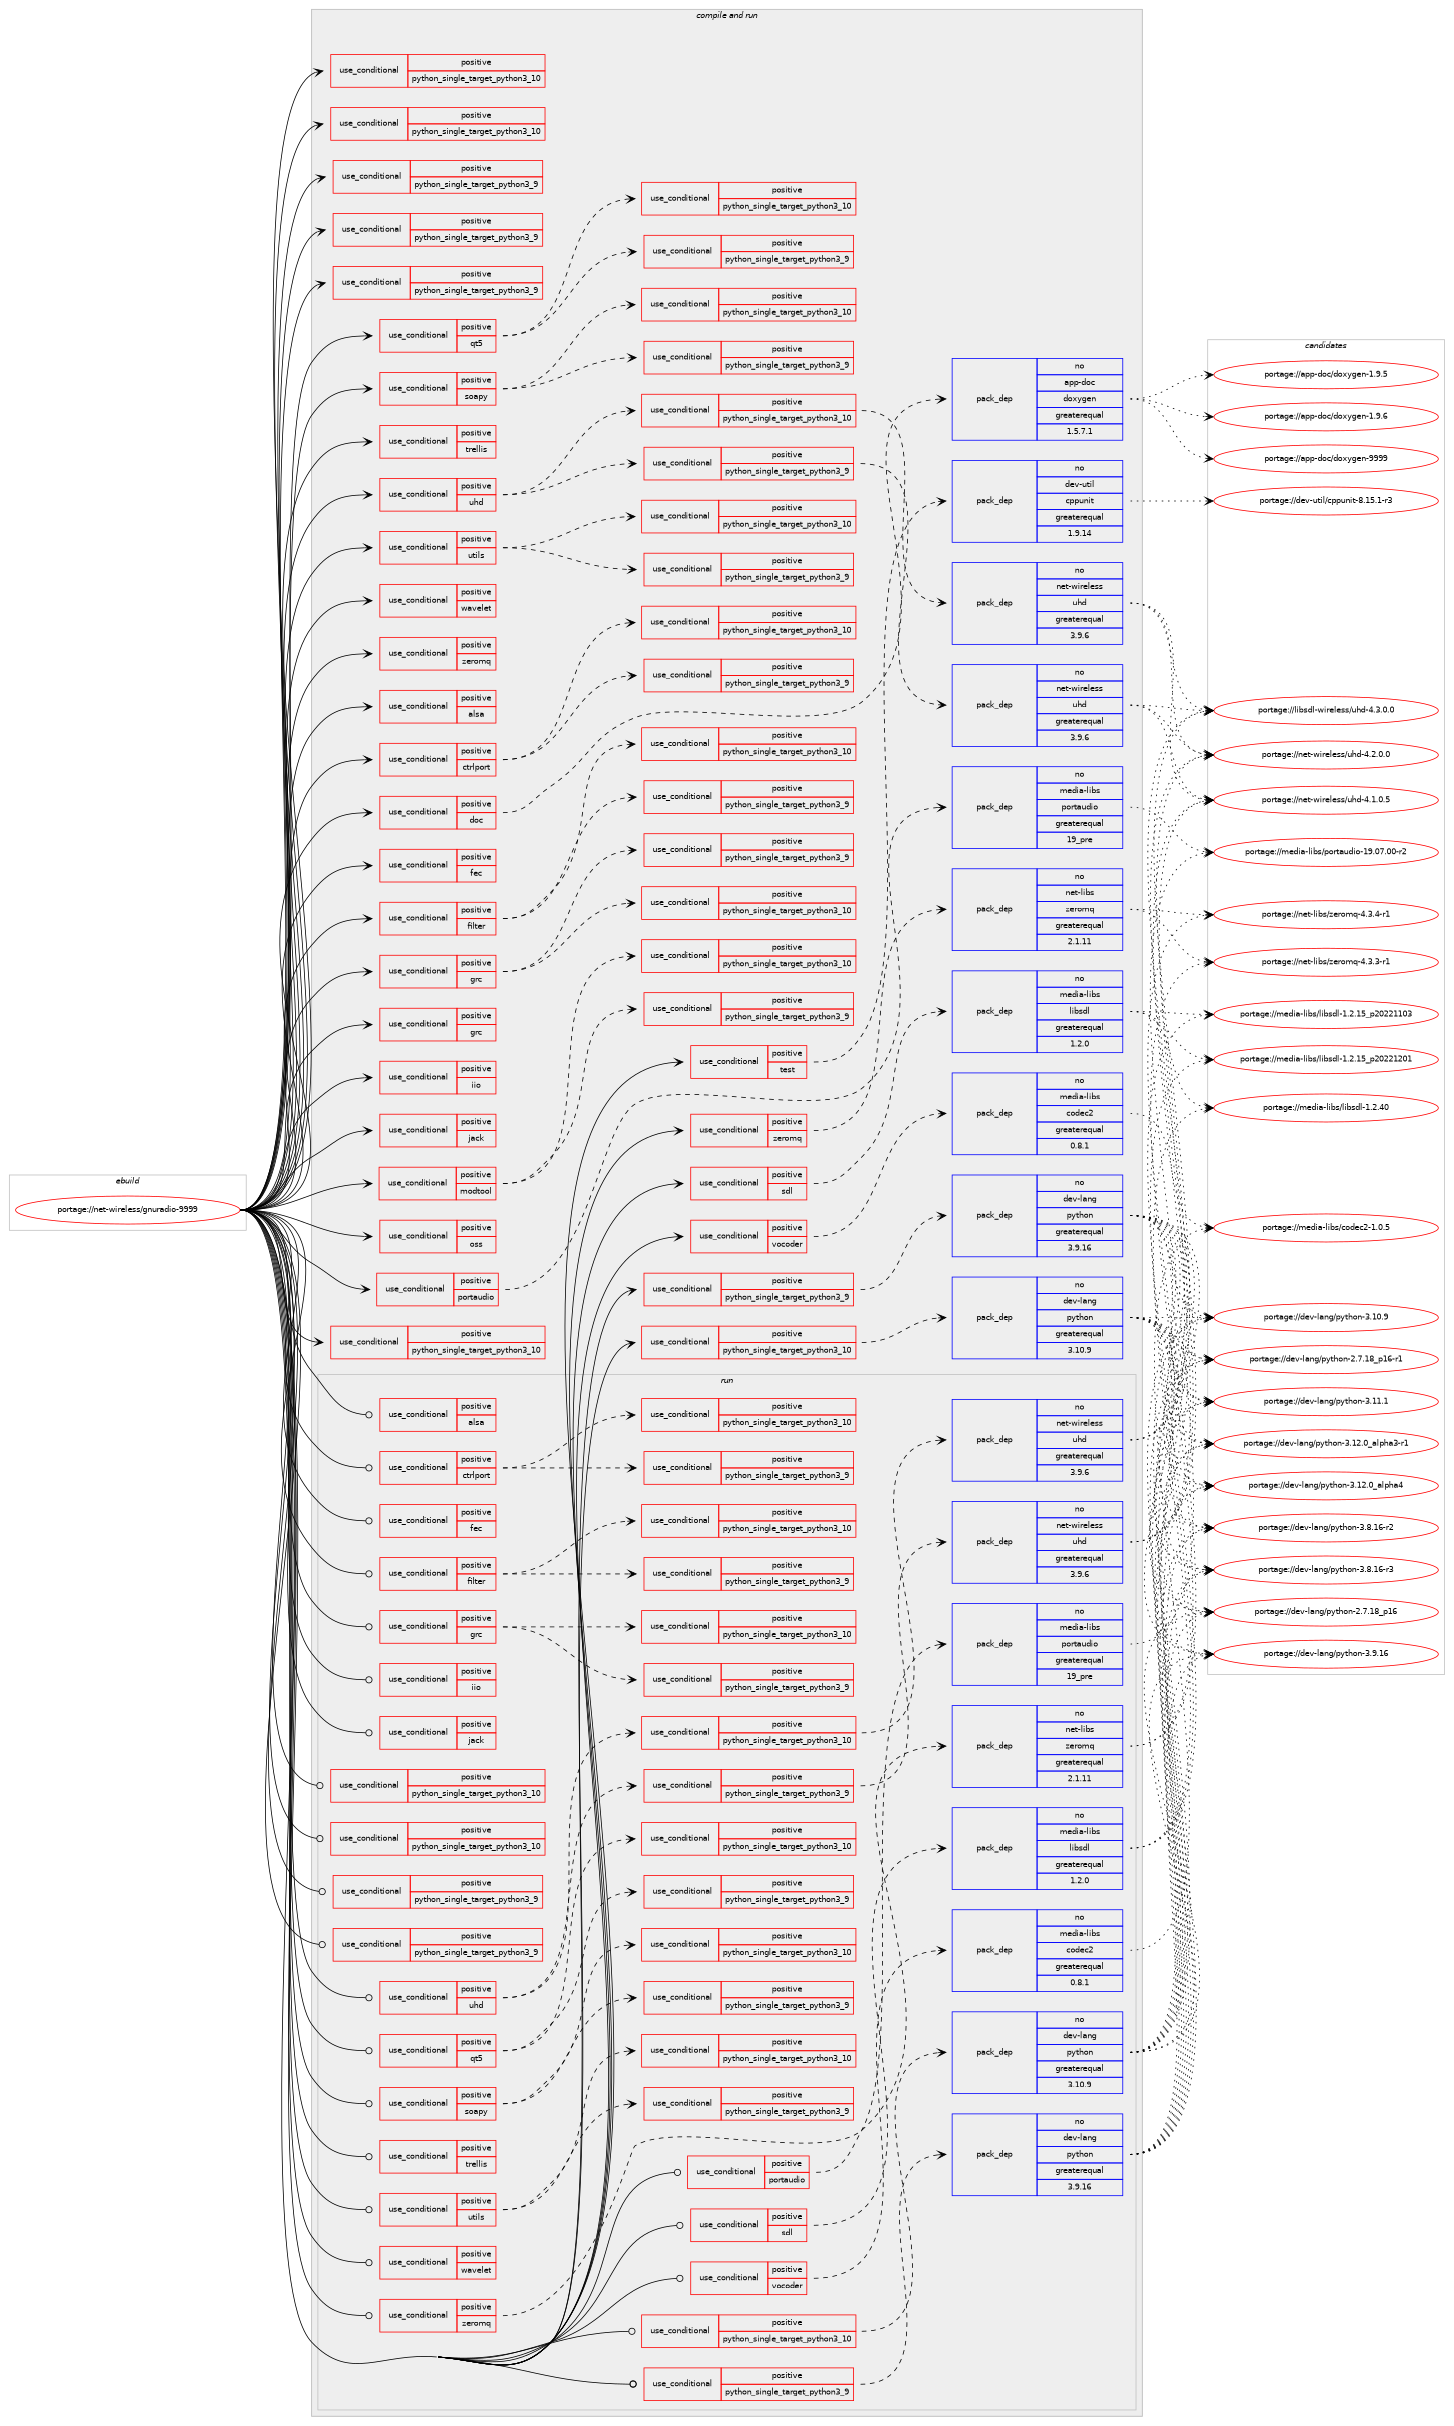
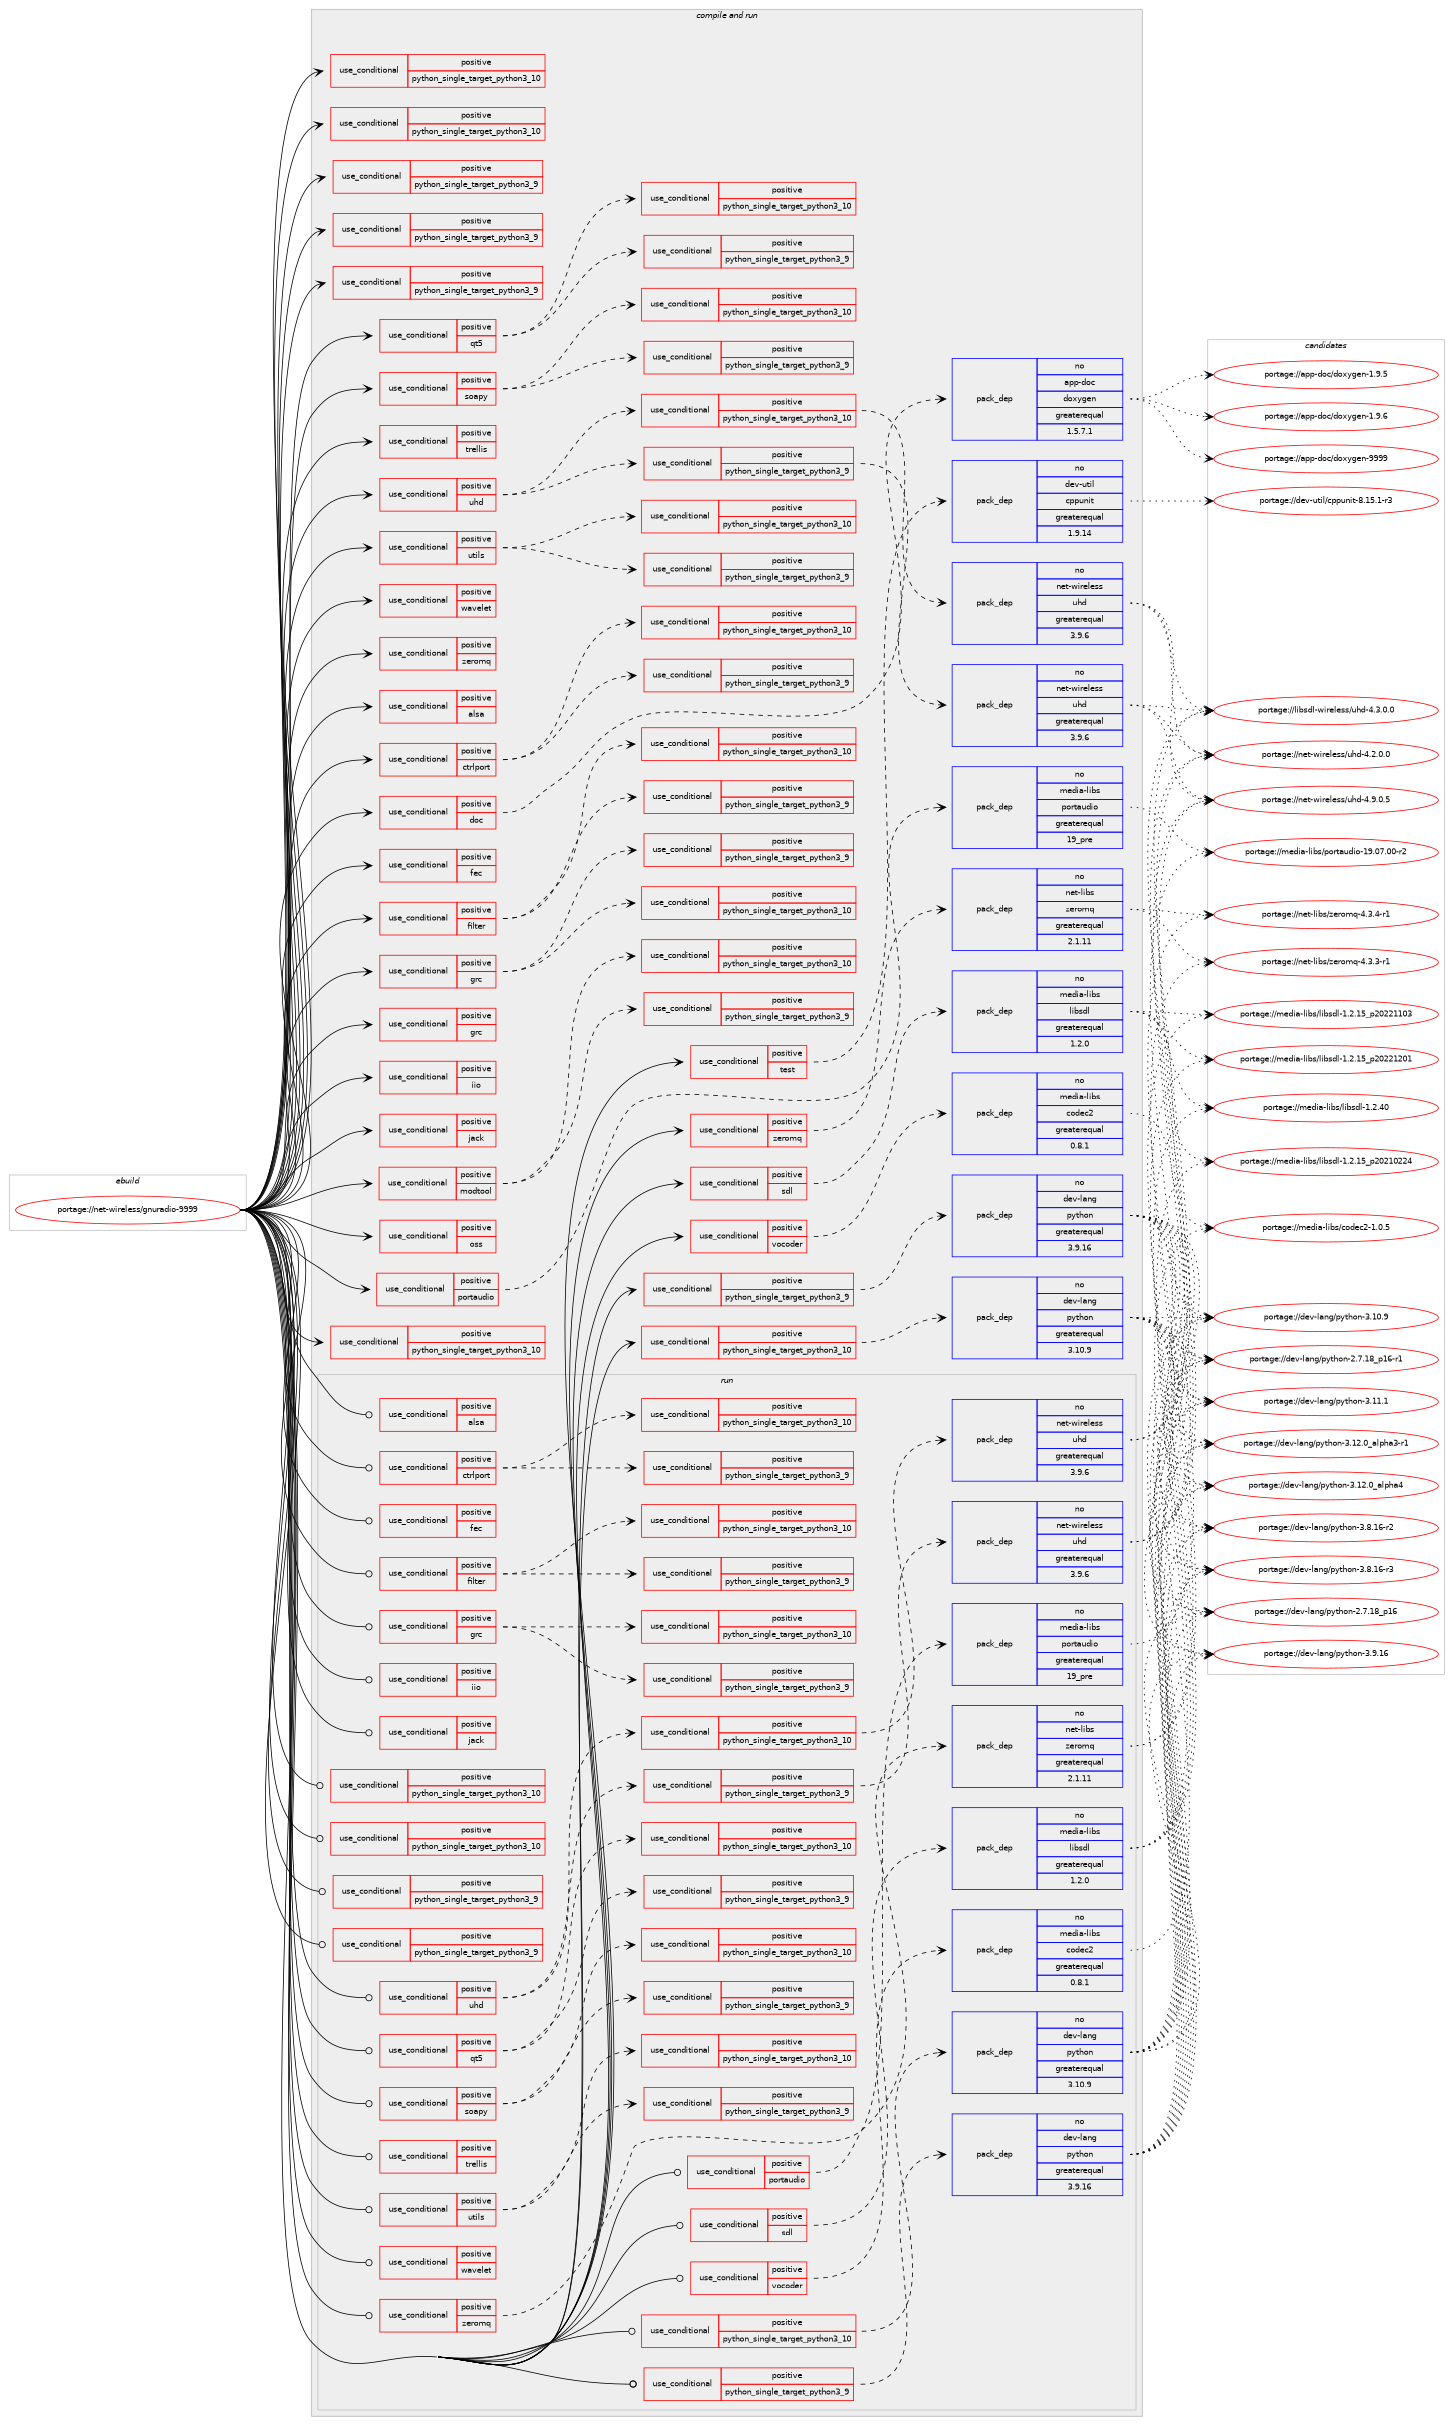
node "portage://net-wireless/uhd-4.1.0.5": label "portage://net-wireless/uhd-4.1.0.5" -> "portage://net-wireless/uhd-4.9.0.5"
node "portage://media-libs/libsdl-1.2.15_p20210224": added
